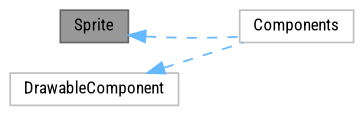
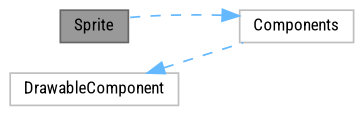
edge "Components" -> "Sprite": reversed
